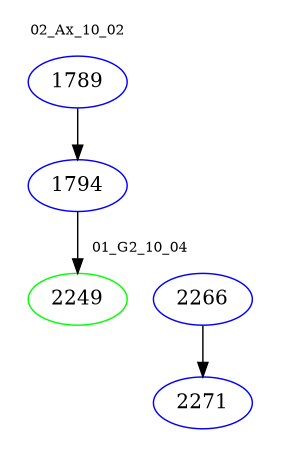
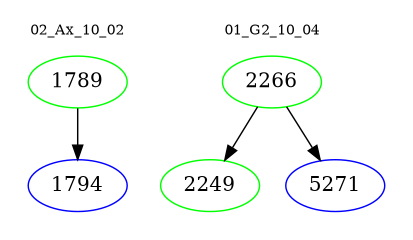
node "1789": color blue -> green
edge "1794" -> "2249": now "2266" -> "2249"
node "2266": color blue -> green
node "2271": label "2271" -> "5271"
